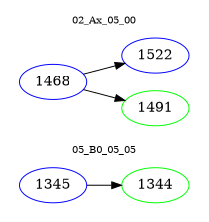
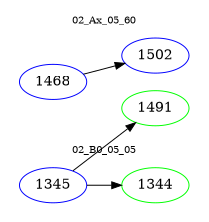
cluster "02_Ax_05_00": label "02_Ax_05_00" -> "02_Ax_05_60"
node "1522": label "1522" -> "1502"
edge "1468" -> "1491": now "1345" -> "1491"
cluster "05_B0_05_05": label "05_B0_05_05" -> "02_B0_05_05"
